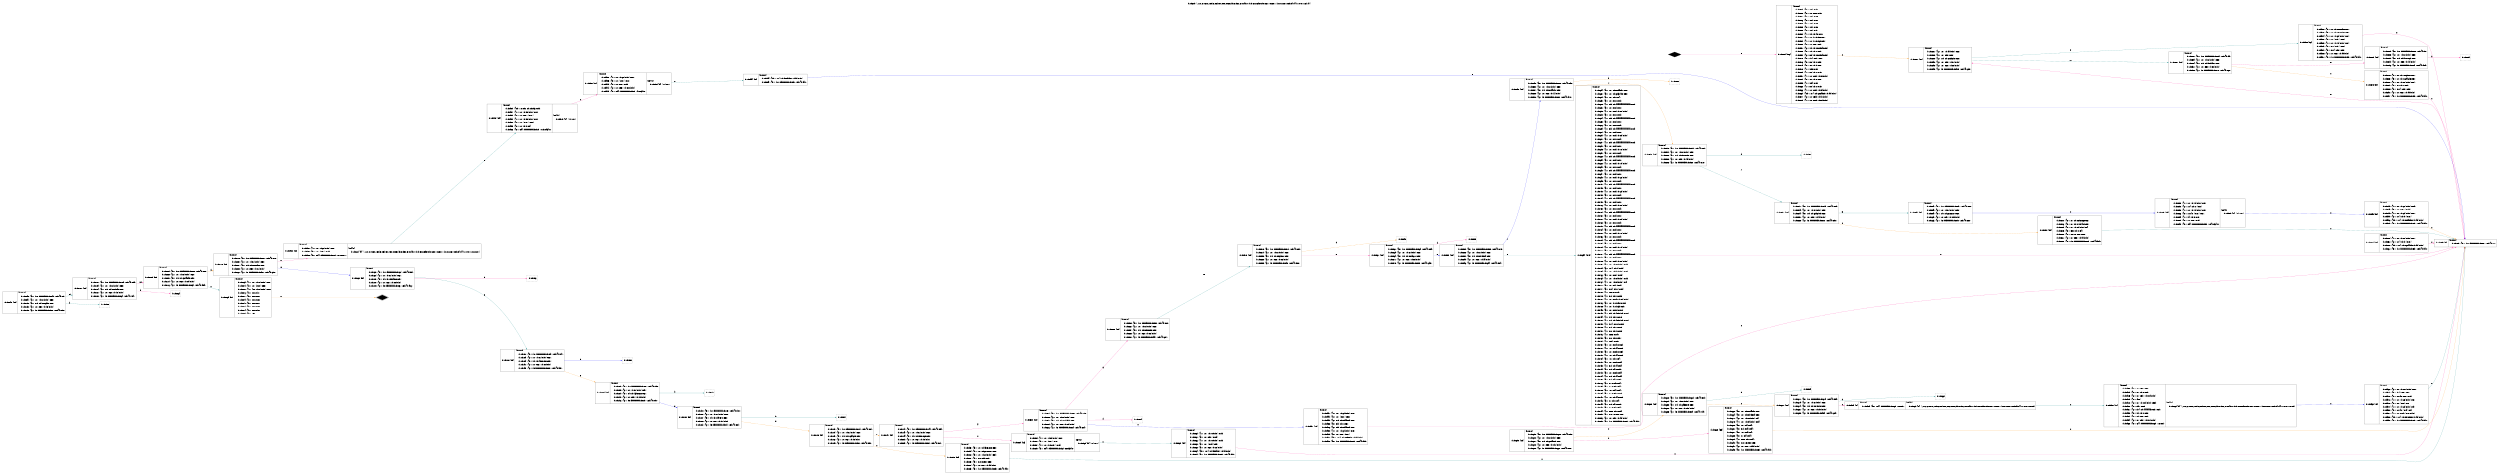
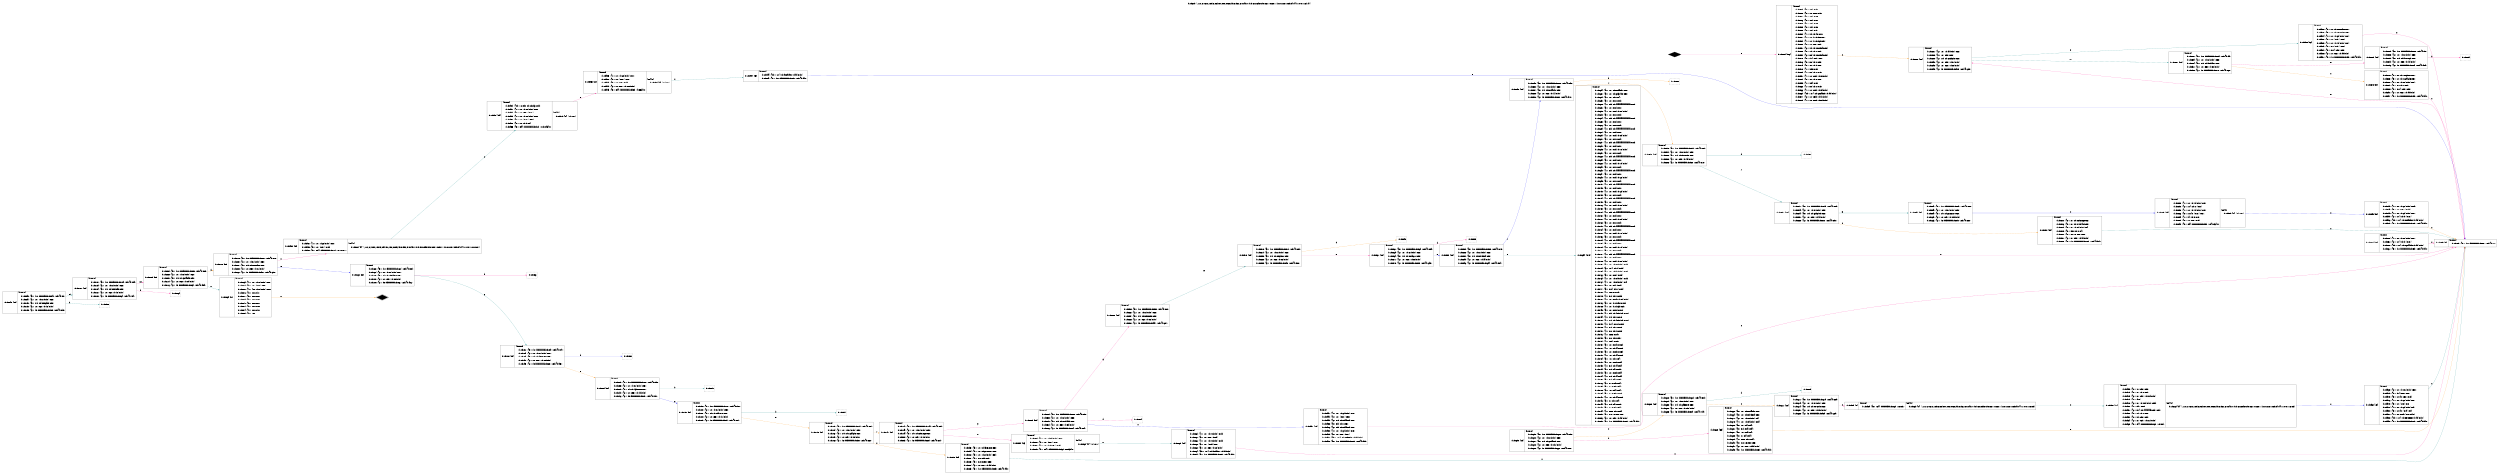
node "0x401660": removed
